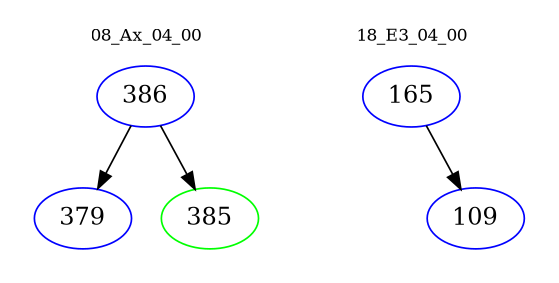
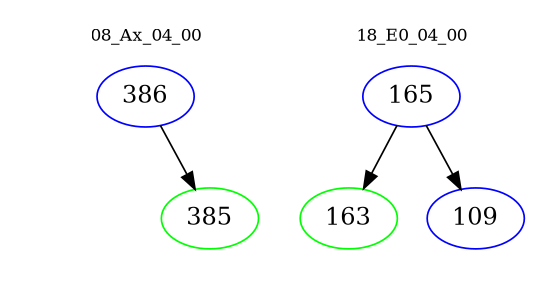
cluster "18_E3_04_00": label "18_E3_04_00" -> "18_E0_04_00"
node "379": removed
node "163": added
